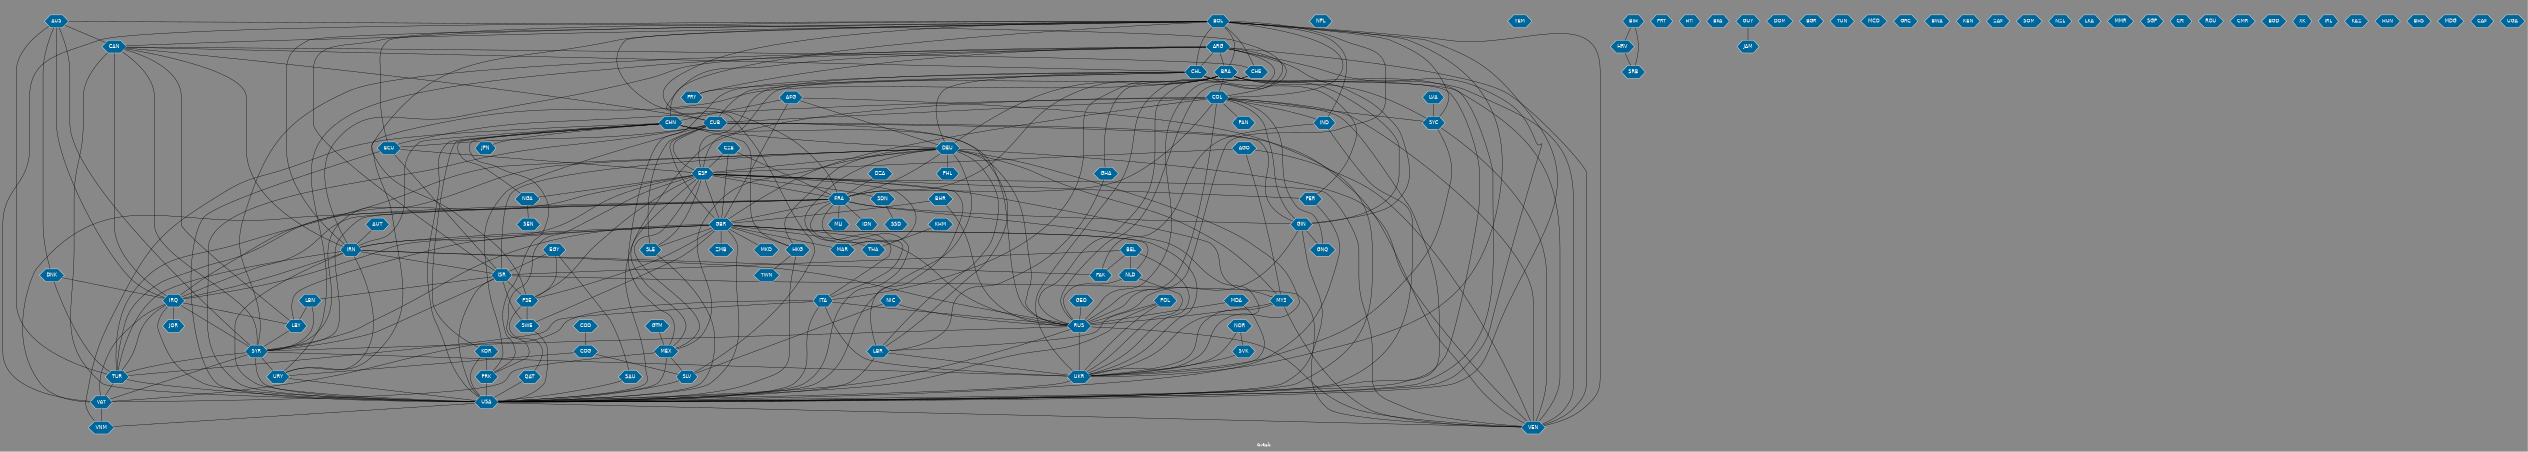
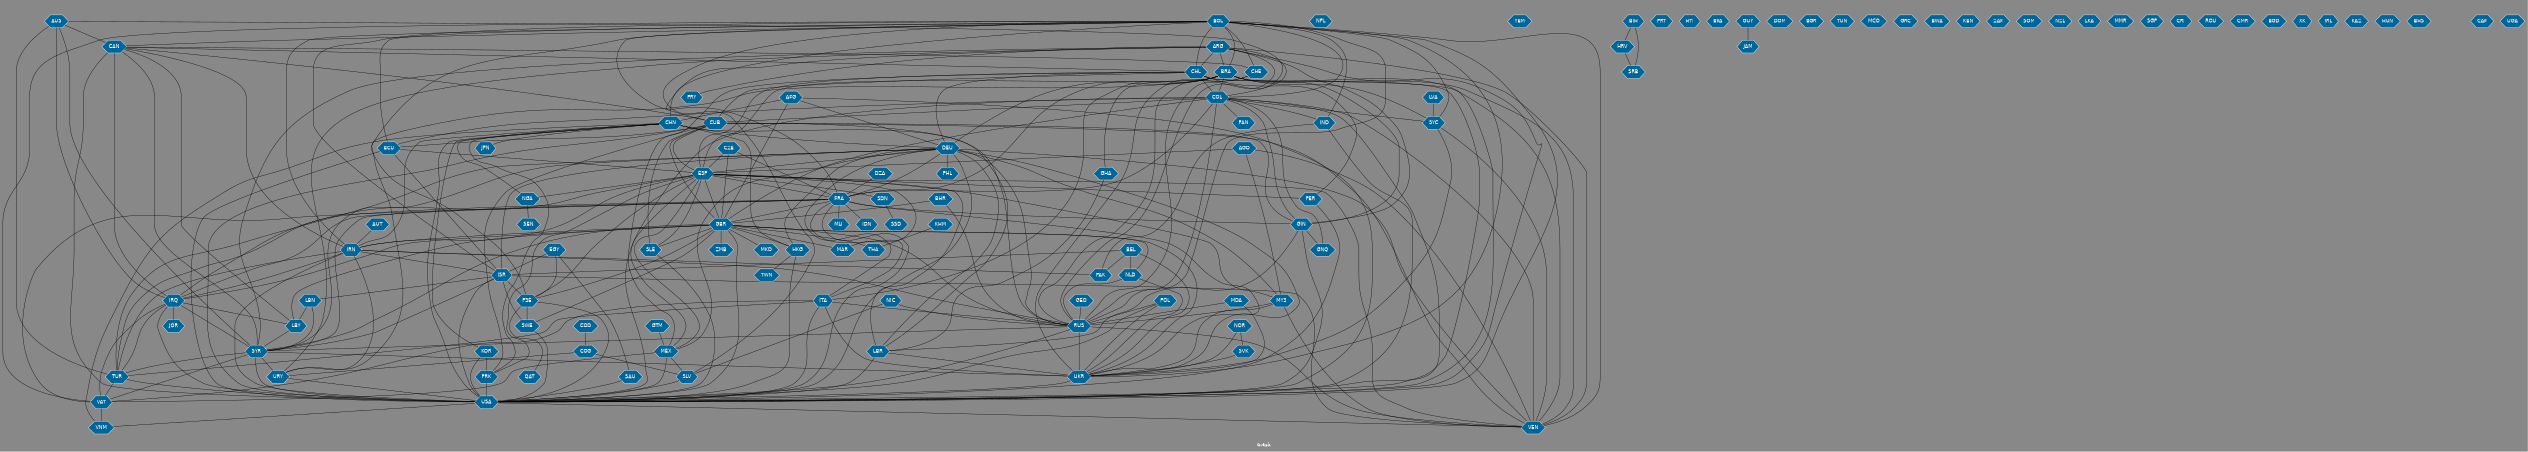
node "MDG": removed
edge "ARG" -- "IRN": removed
edge "CHL" -- "PRY": now "CHL" -- "COL"
node "DNK": removed
edge "QAT" -- "USA": now "PSE" -- "USA"
